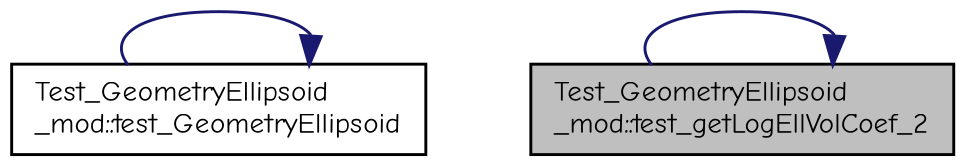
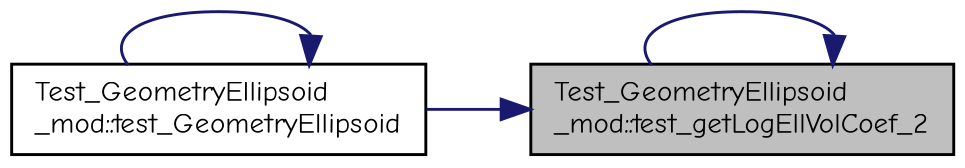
edge "Test_GeometryEllipsoid _mod::test_GeometryEllipsoid" -> "Test_GeometryEllipsoid _mod::test_getLogEllVolCoef_2": added
